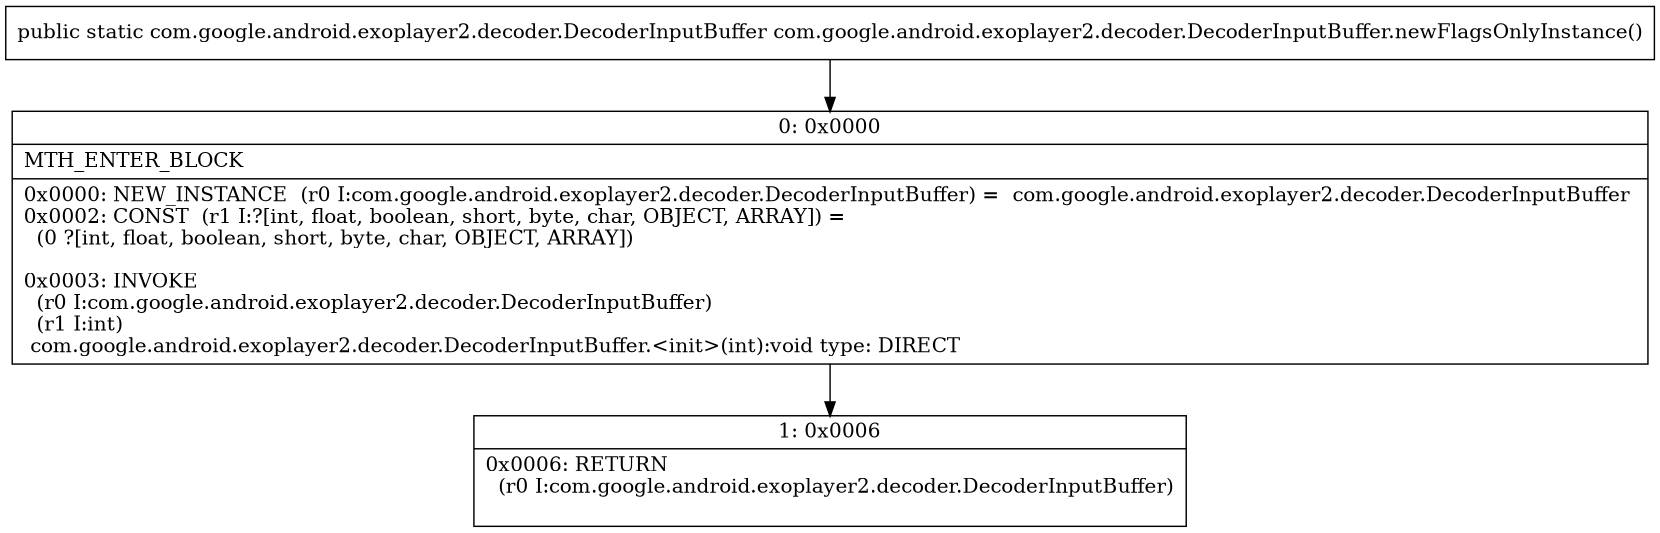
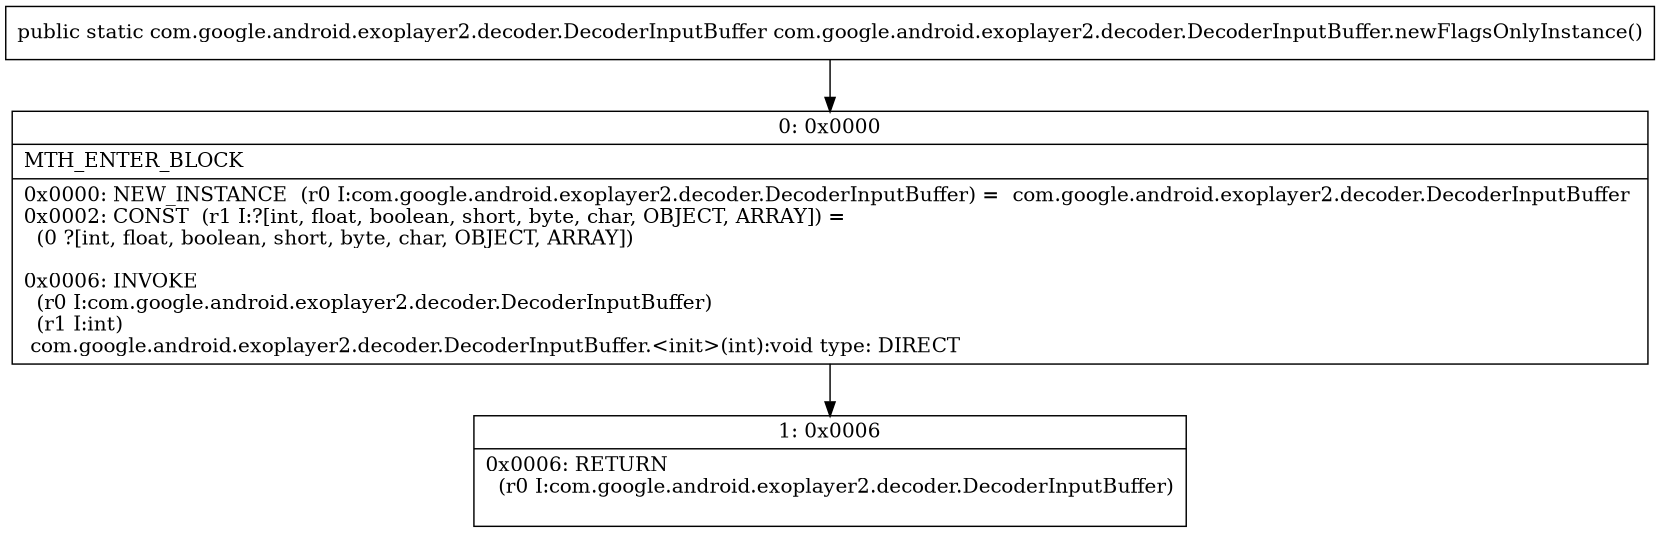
node "0: 0x0000": text "0x0003: INVOKE" -> "0x0006: INVOKE"
